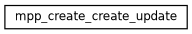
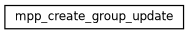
node "mpp_create_create_update": label "mpp_create_create_update" -> "mpp_create_group_update"
